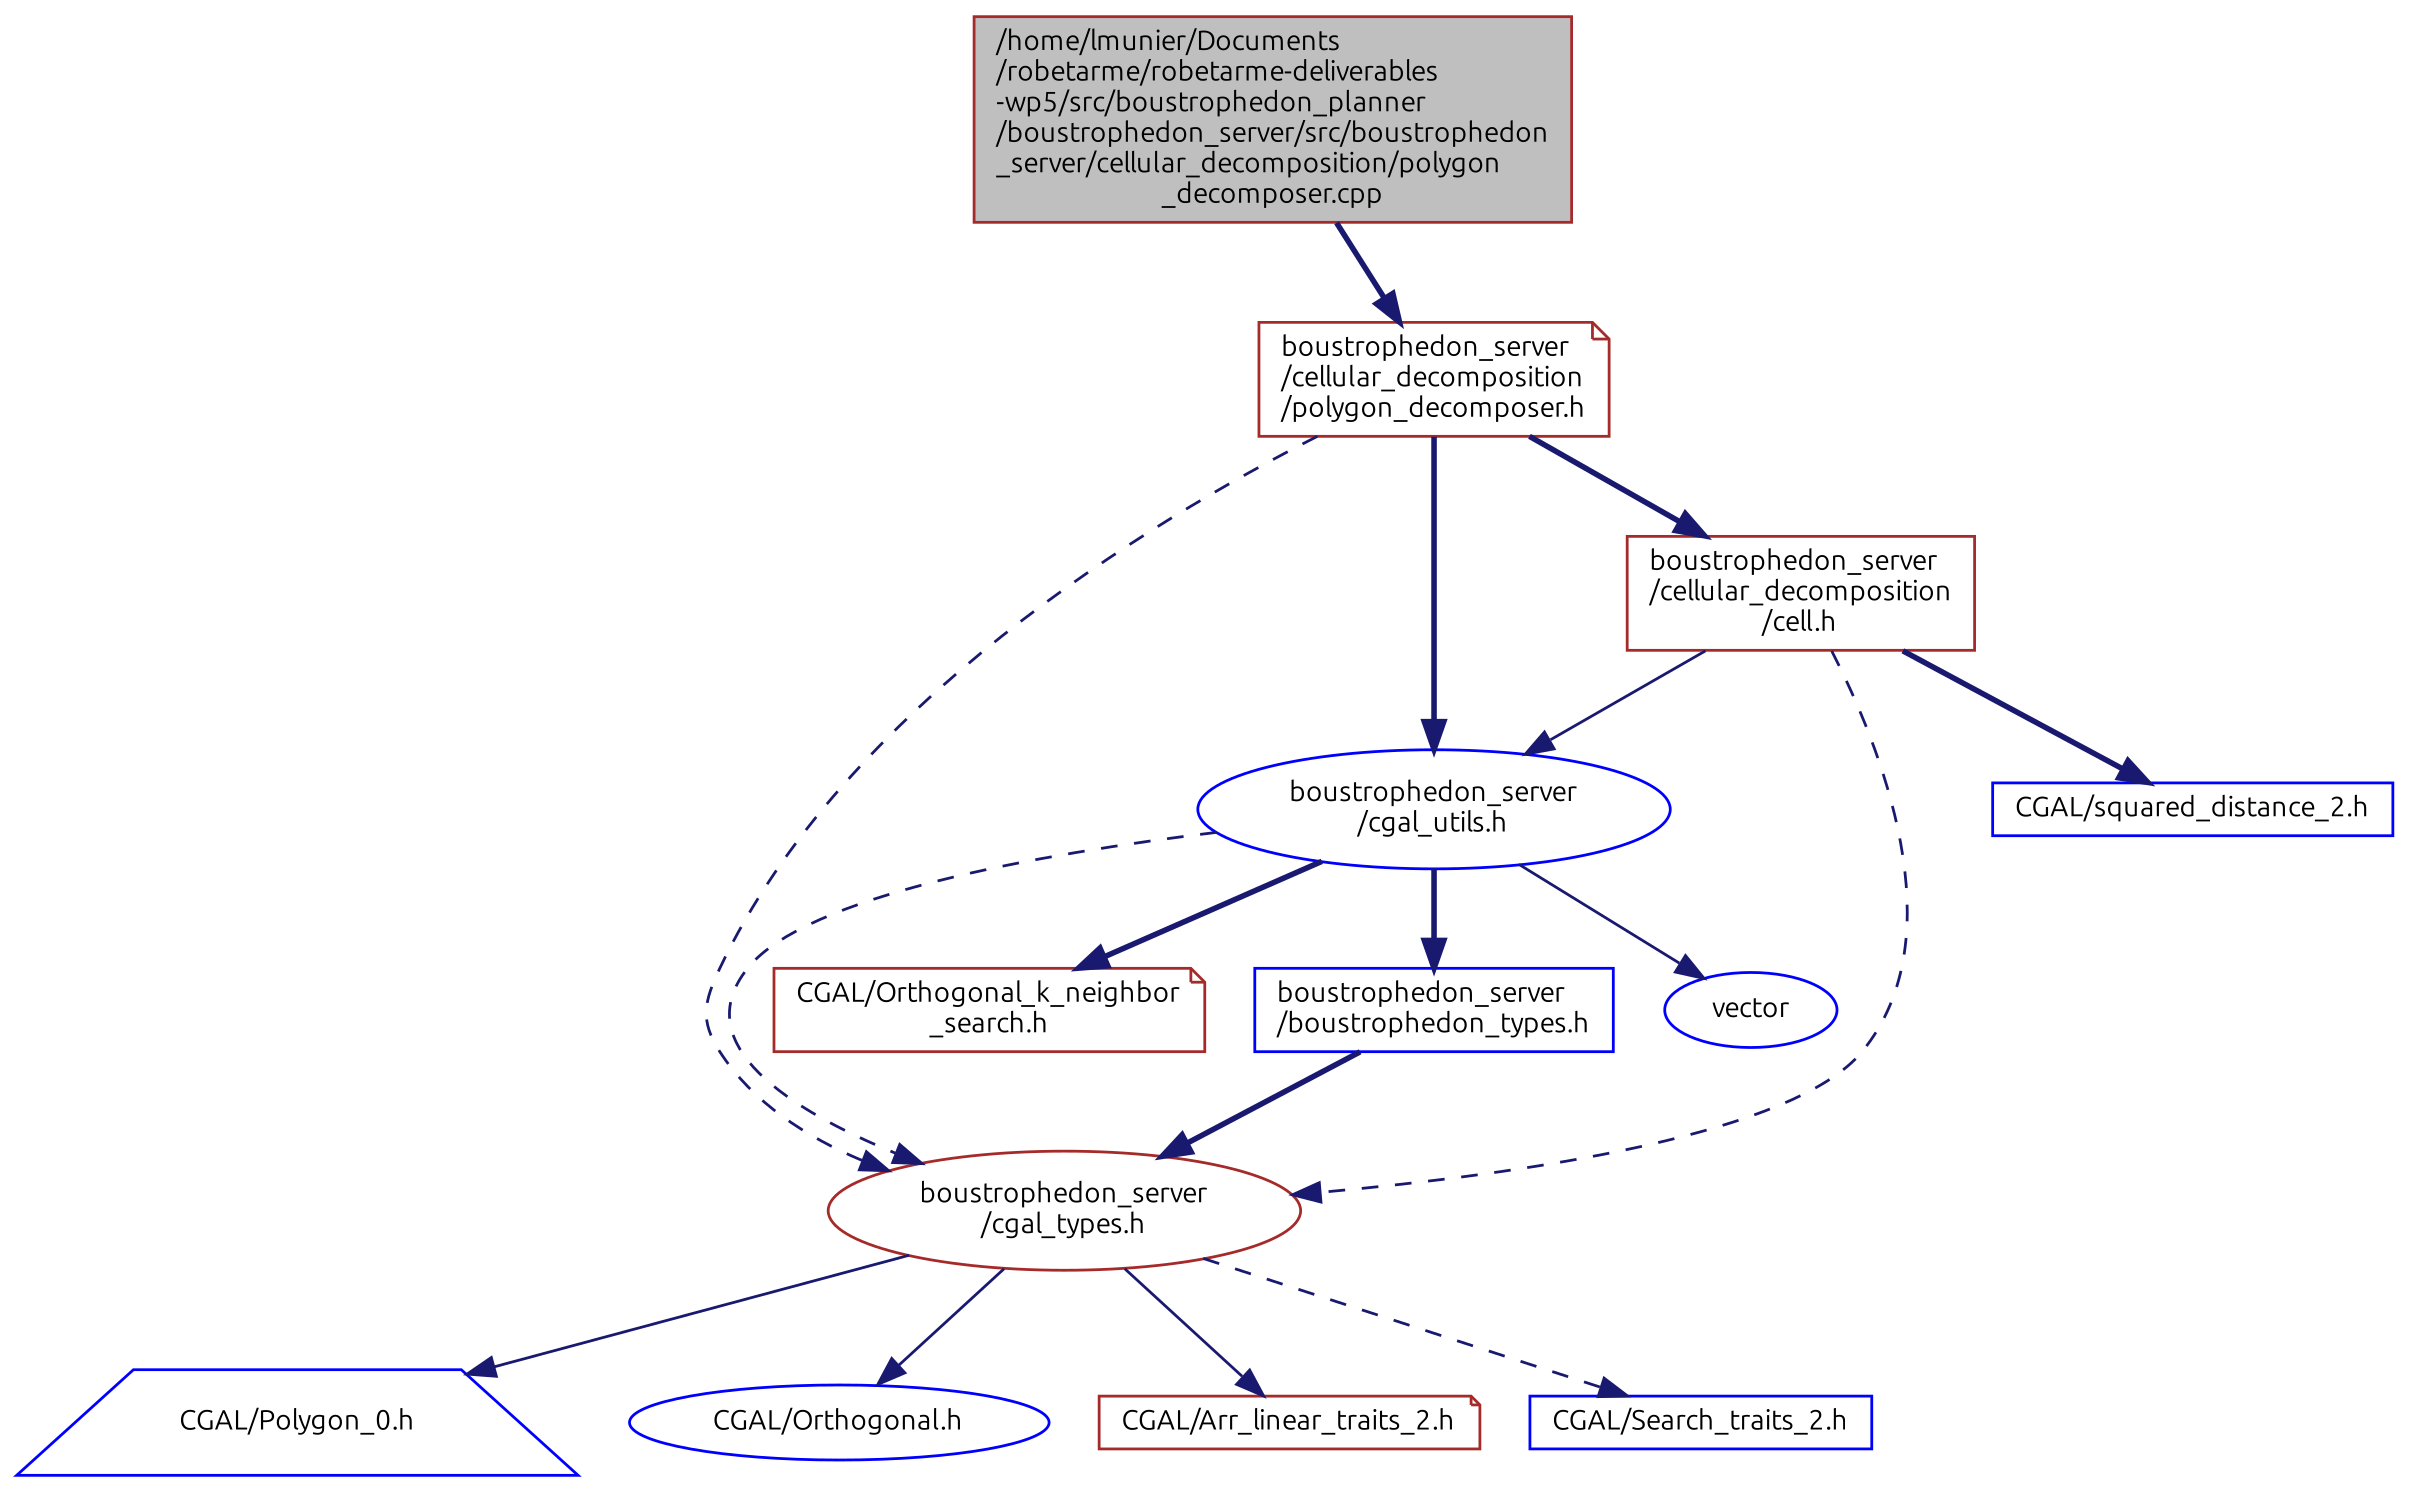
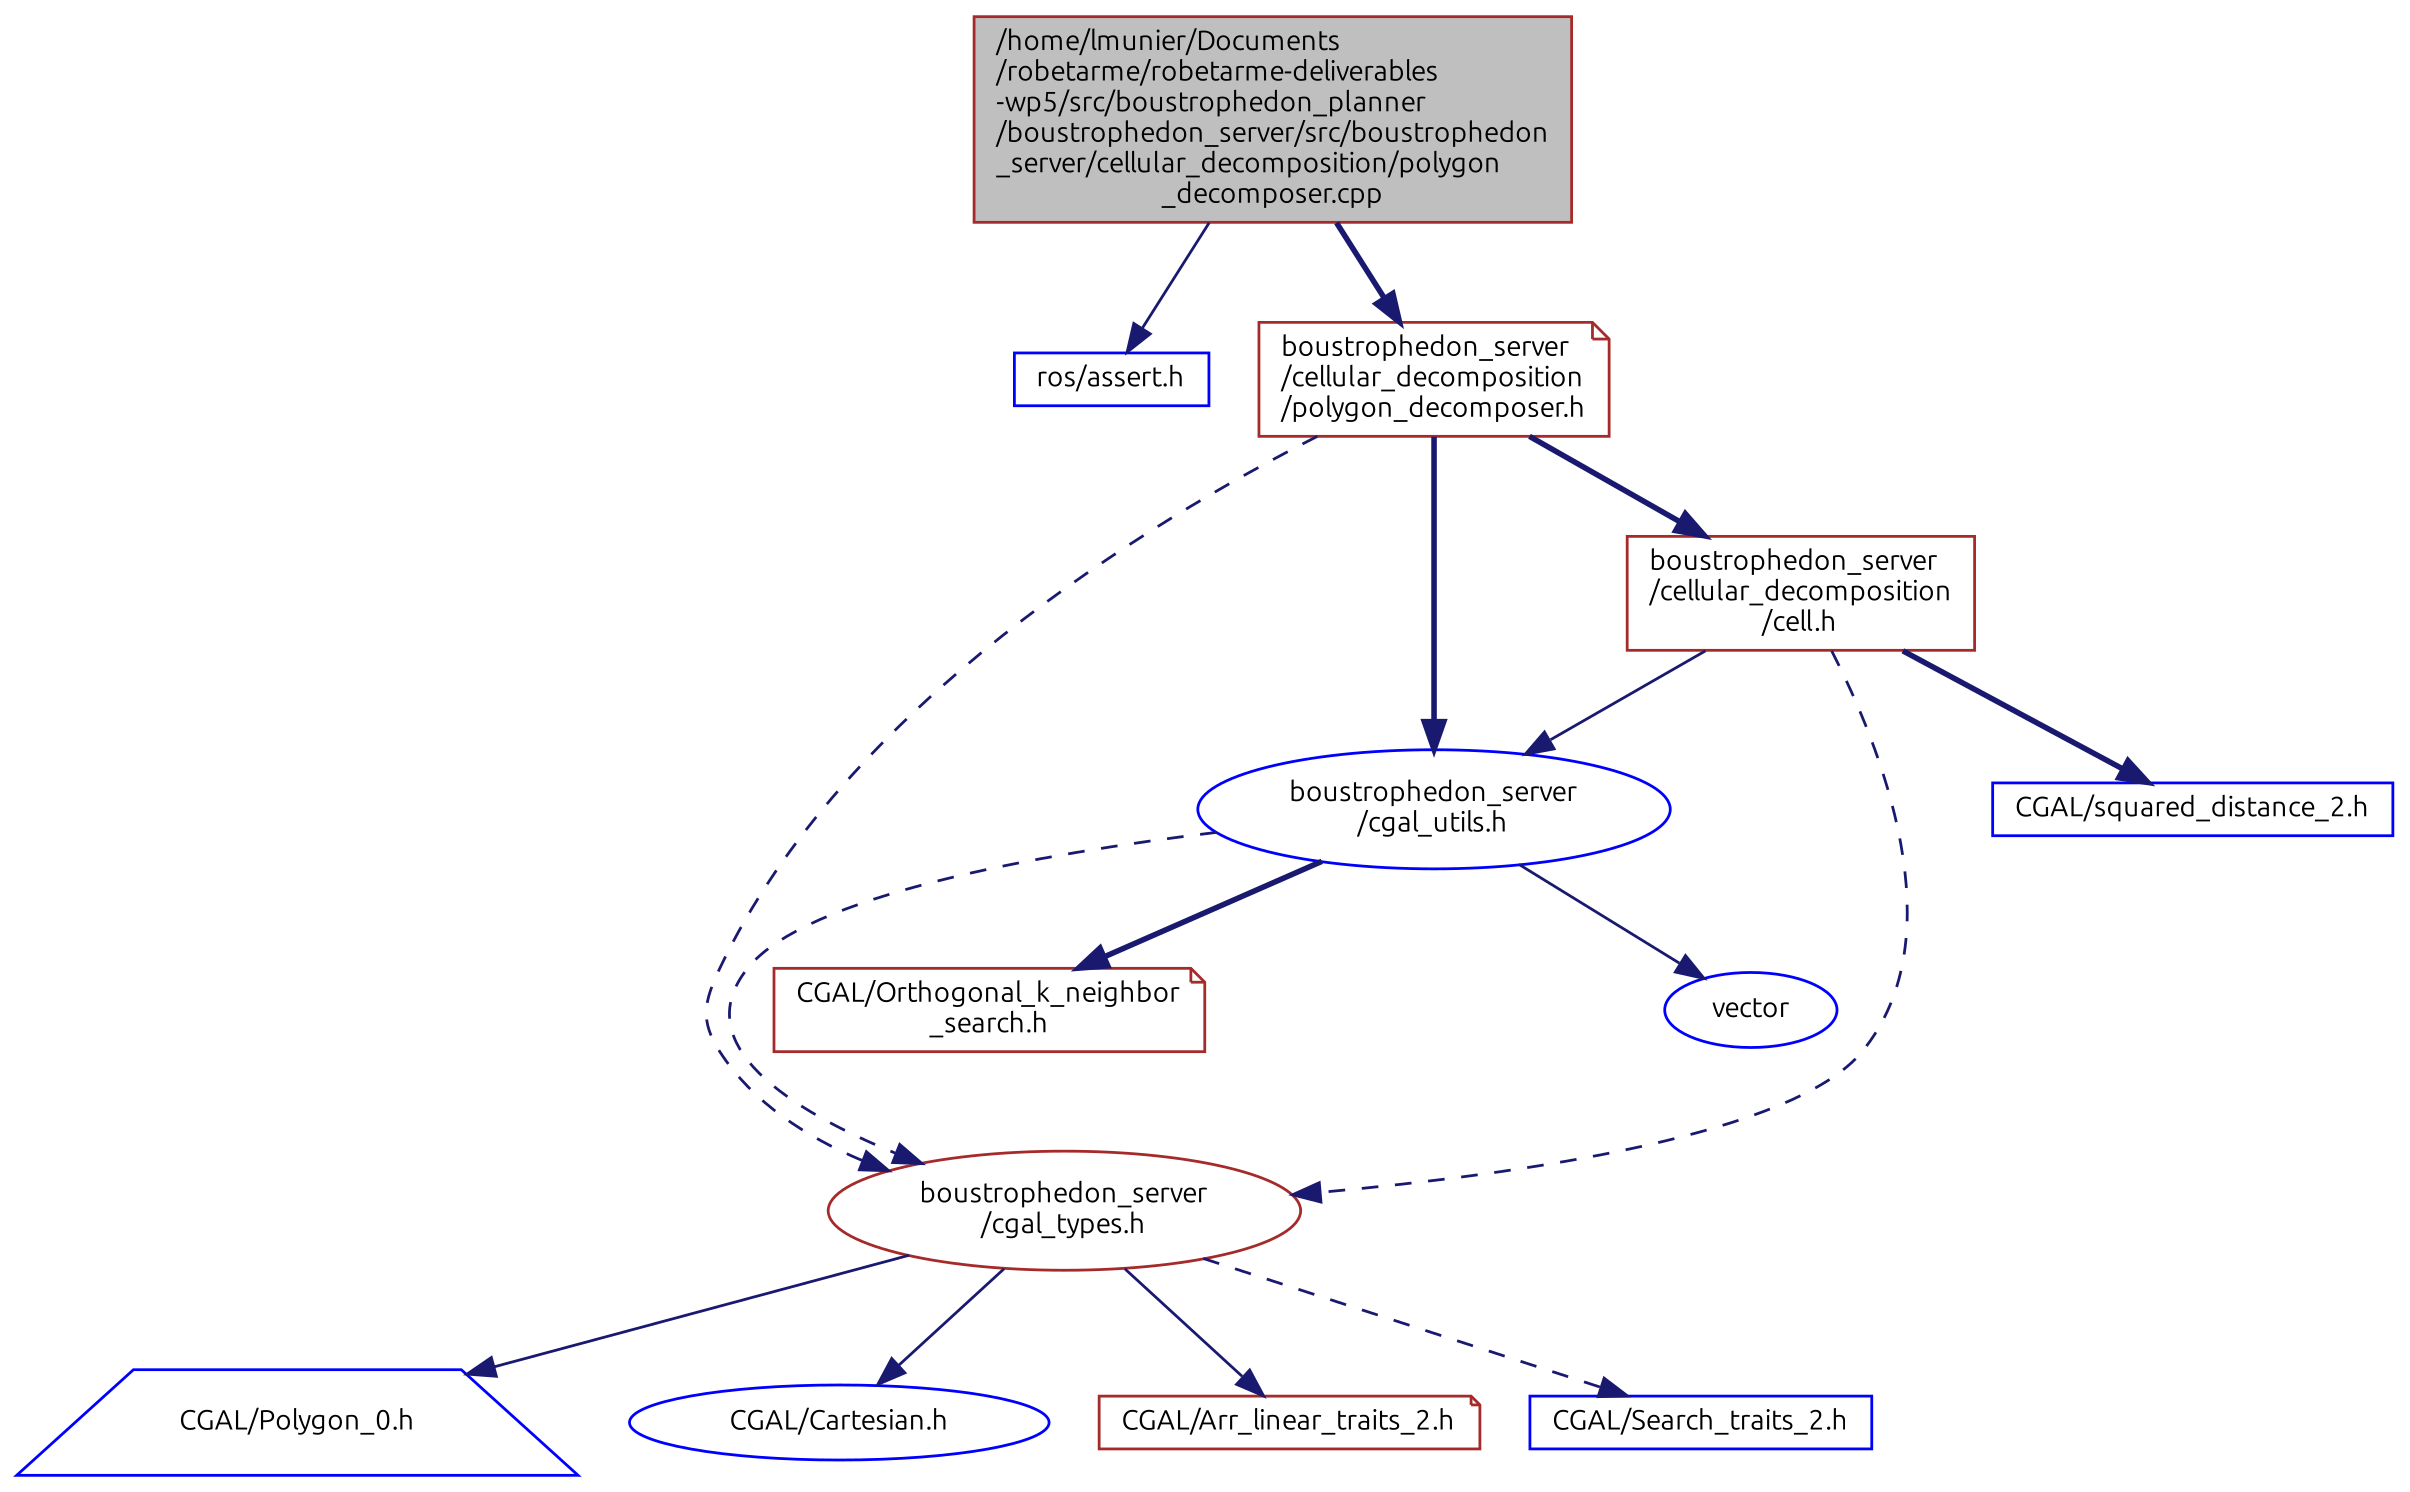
node "ros/assert.h": added
node "boustrophedon_server /boustrophedon_types.h": removed
node "CGAL/Orthogonal.h": label "CGAL/Orthogonal.h" -> "CGAL/Cartesian.h"
